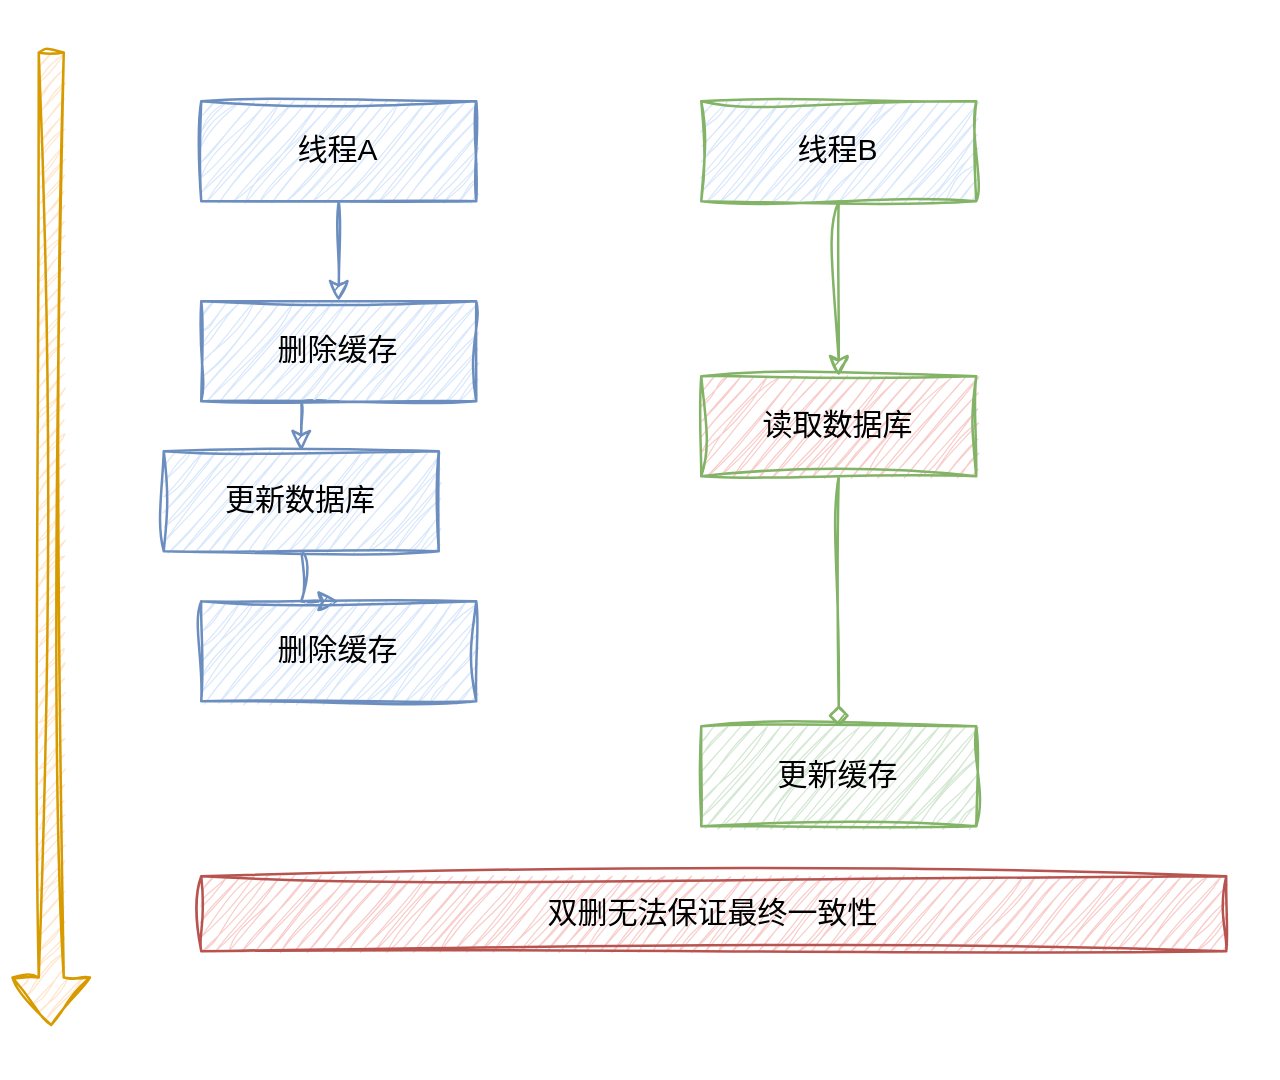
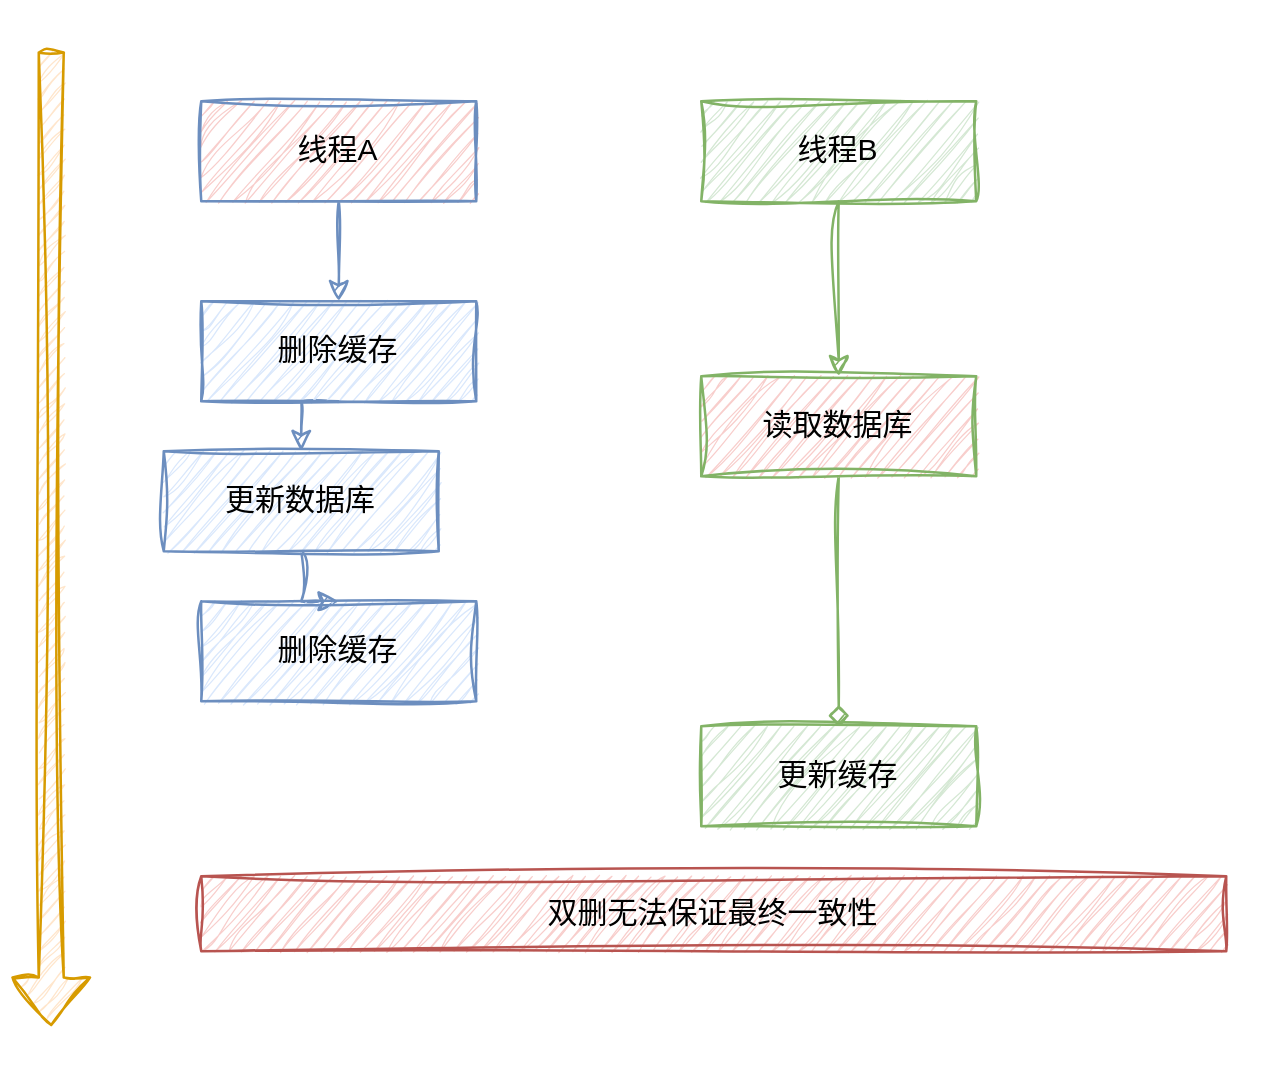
node "线程A": fillcolor #dae8fc -> #f8cecc
node "线程B": fillcolor #dae8fc -> #d5e8d4
